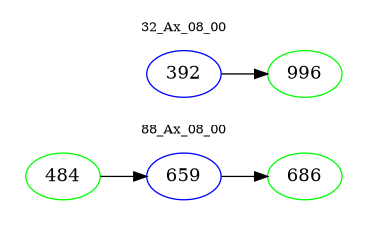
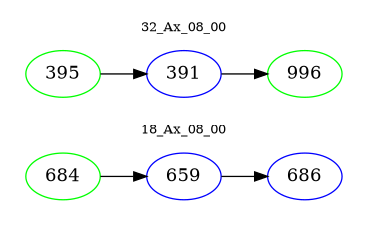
node "395": added
node "392": label "392" -> "391"
cluster "88_Ax_08_00": label "88_Ax_08_00" -> "18_Ax_08_00"
node "484": label "484" -> "684"
node "686": color green -> blue
